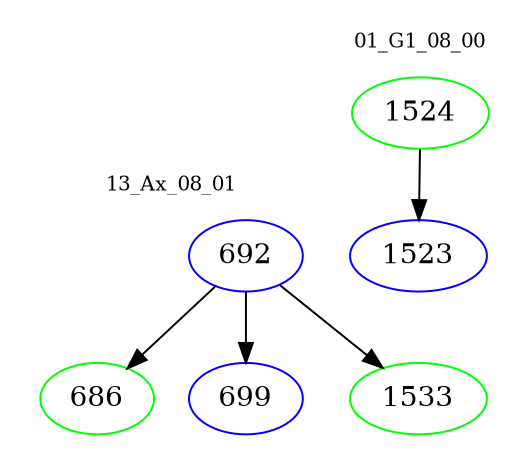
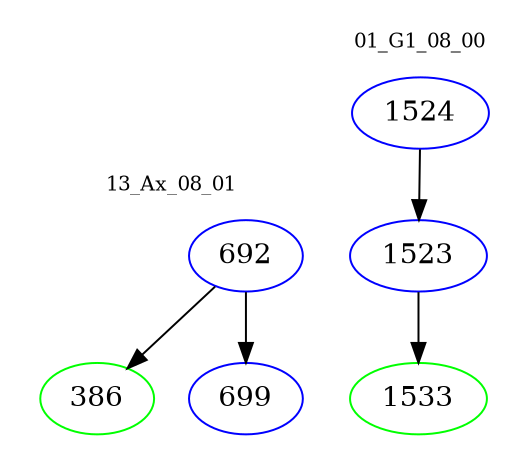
node "1524": color green -> blue
edge "692" -> "1533": now "1523" -> "1533"
node "686": label "686" -> "386"
